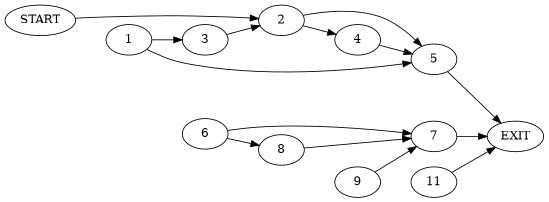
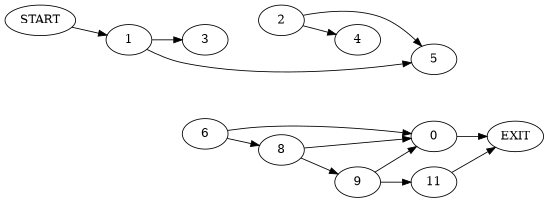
edge "START" -> "2": now "START" -> "1"
edge "3" -> "2": removed
edge "4" -> "5": removed
edge "5" -> "EXIT": removed
node "7": label "7" -> "0"
edge "8" -> "9": added
edge "9" -> "11": added
